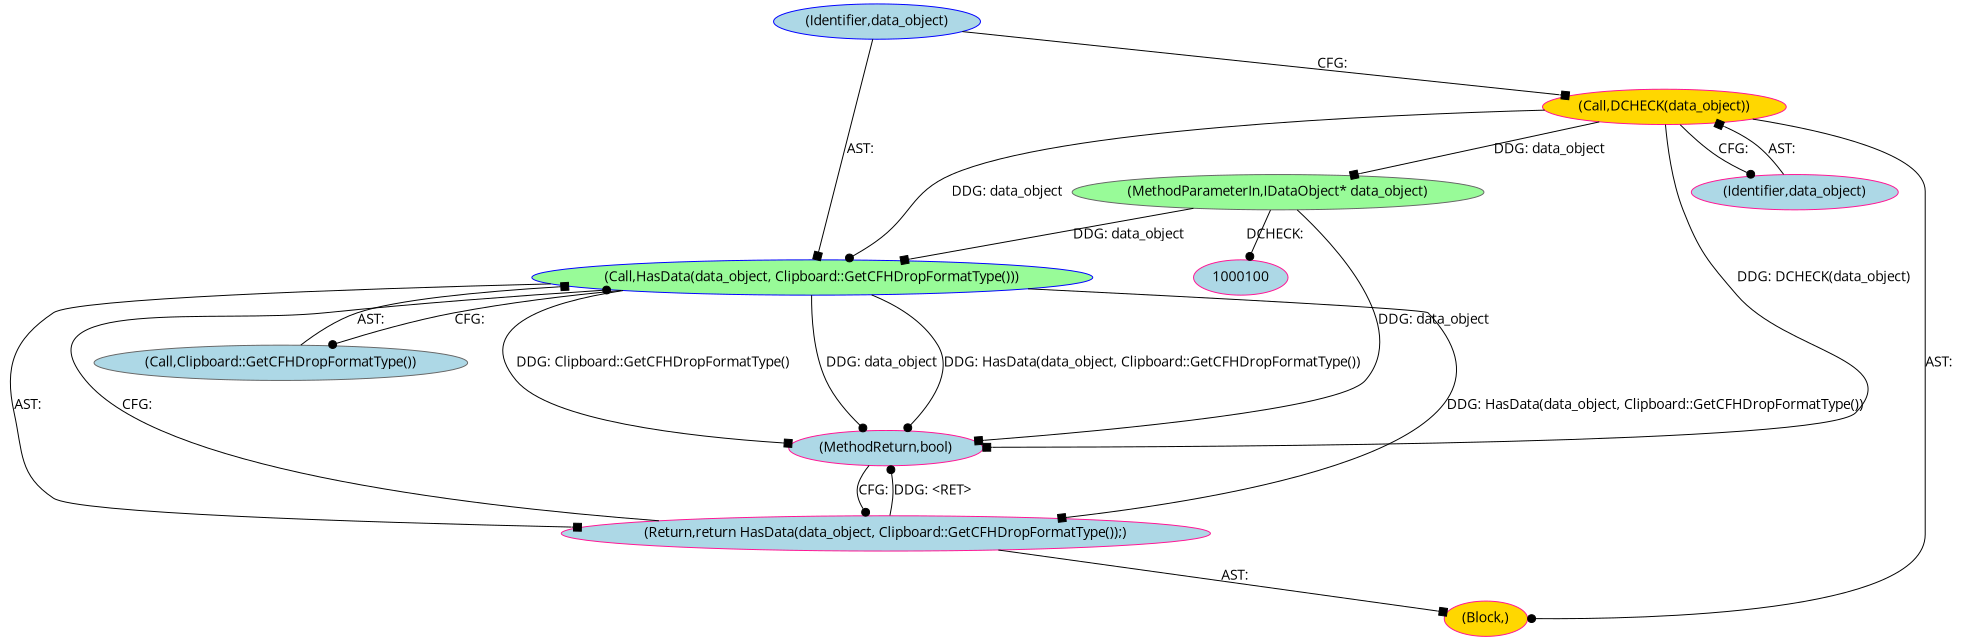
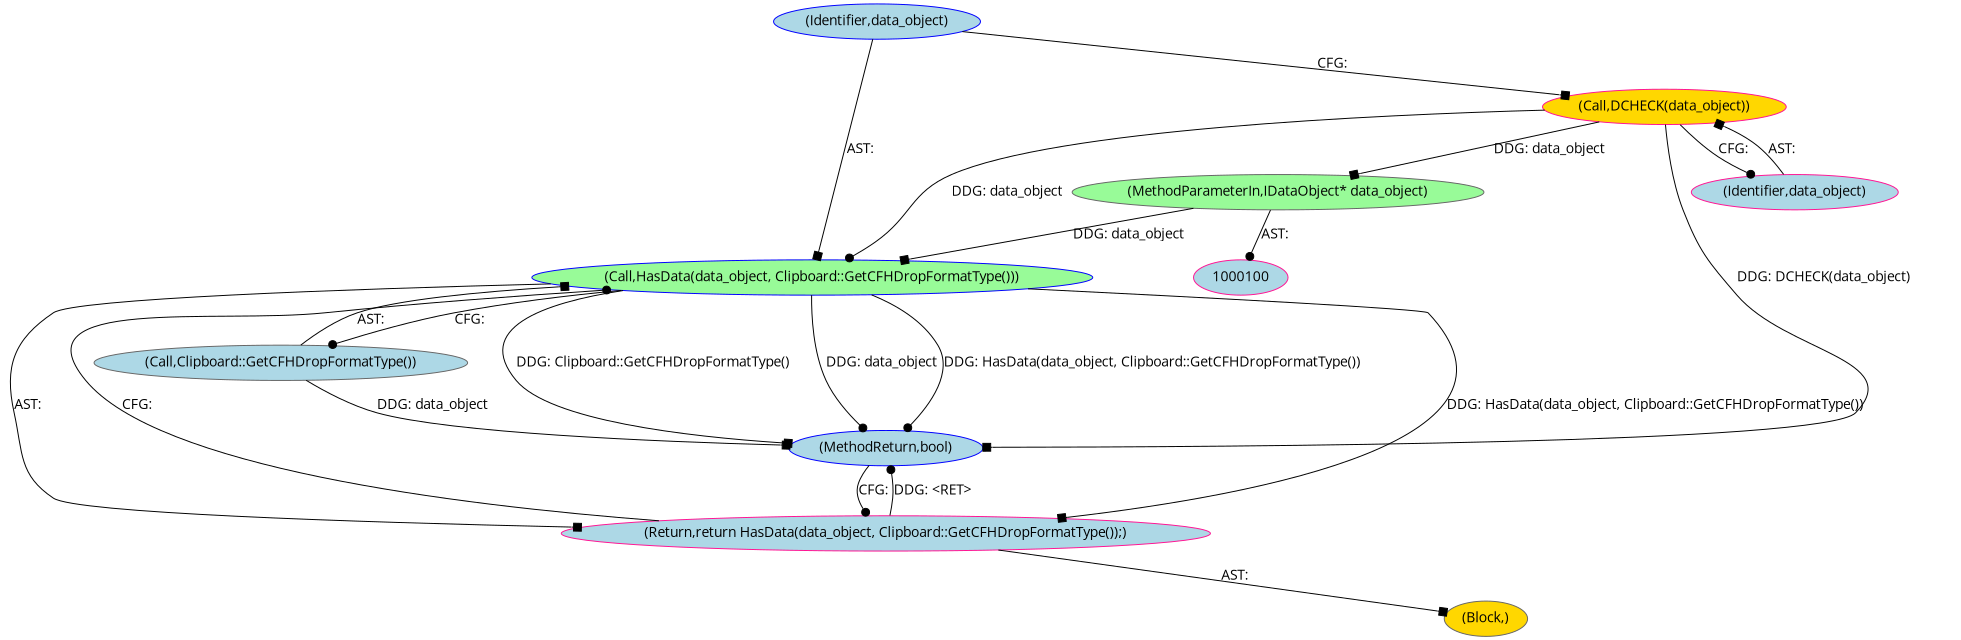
edge "(MethodParameterIn,IDataObject* data_object)" -> "1000100": label "DCHECK: " -> "AST: "
edge "(MethodParameterIn,IDataObject* data_object)" -> "(MethodReturn,bool)": now "(Call,Clipboard::GetCFHDropFormatType())" -> "(MethodReturn,bool)"
node "(MethodReturn,bool)": color deeppink -> blue
edge "(Call,DCHECK(data_object))" -> "(Block,)": removed, label "AST:"
node "(Block,)": color deeppink -> gray40
